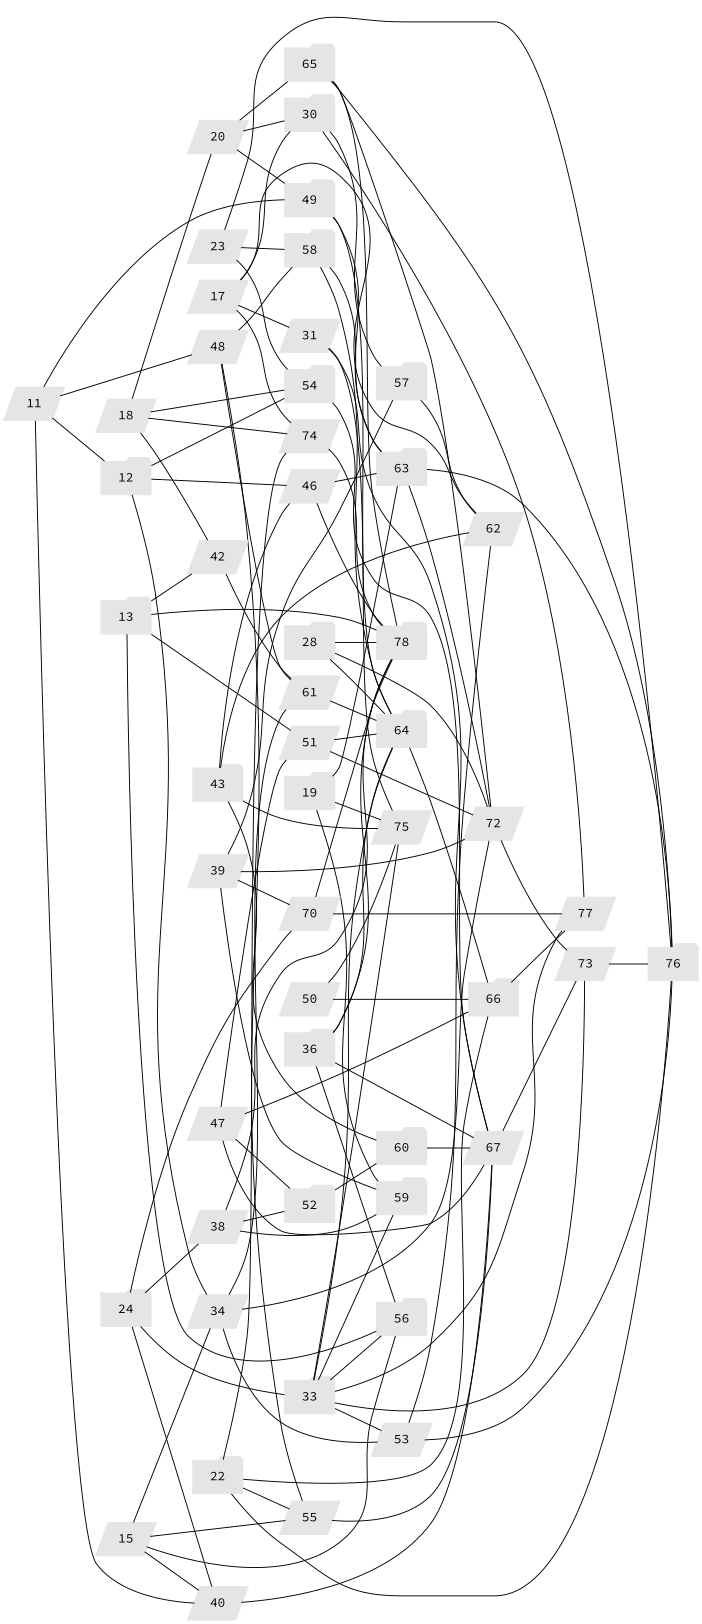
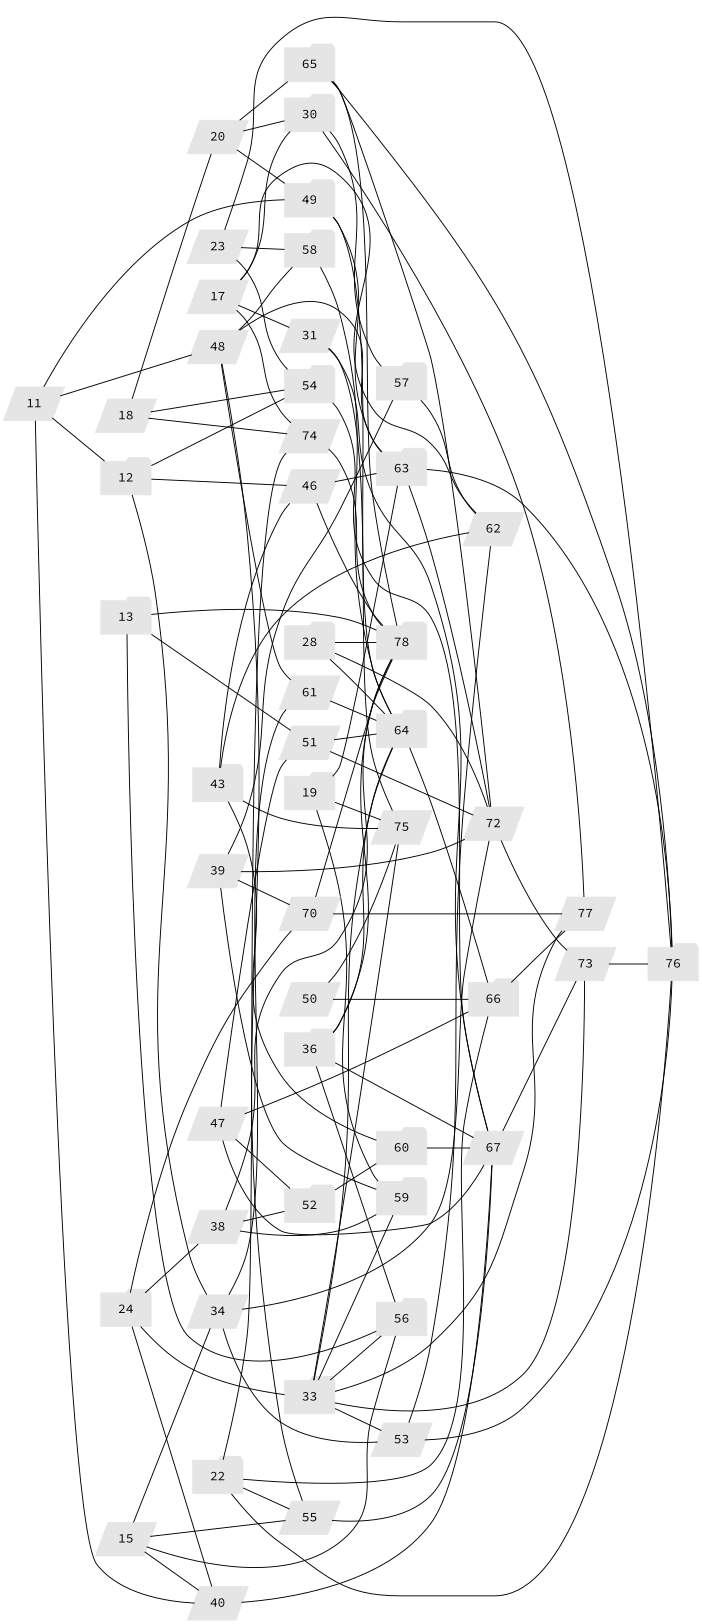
edge "58" -- "63": now "48" -- "63"
node "42": removed
